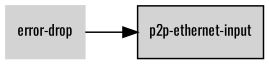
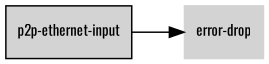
edge "error-drop" -> "p2p-ethernet-input": reversed
